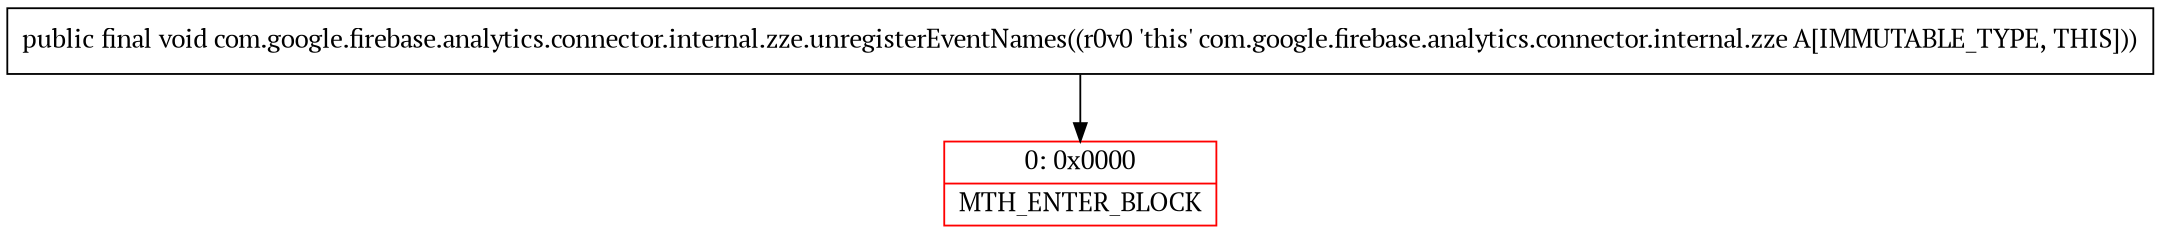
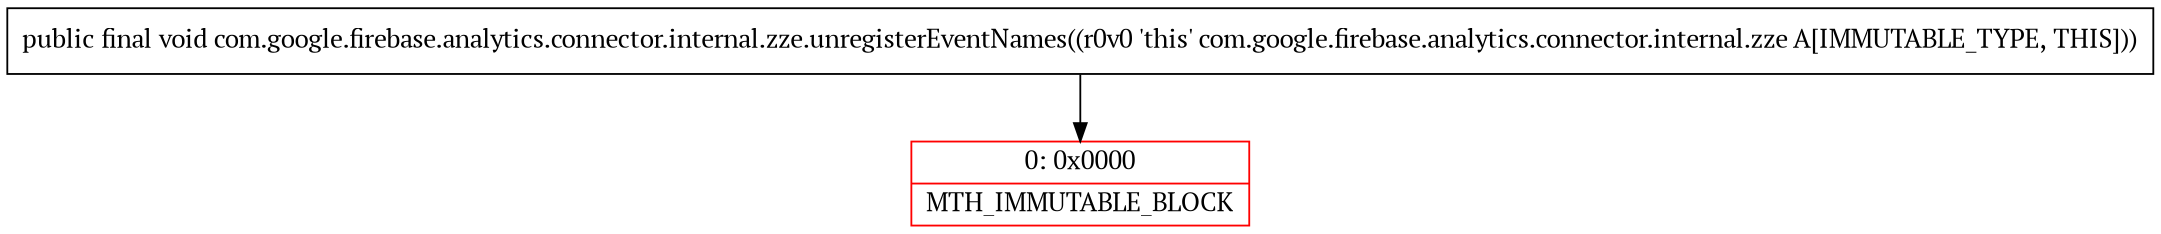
node "0: 0x0000": text "MTH_ENTER_BLOCK" -> "MTH_IMMUTABLE_BLOCK"
